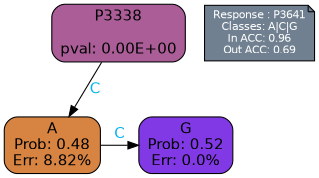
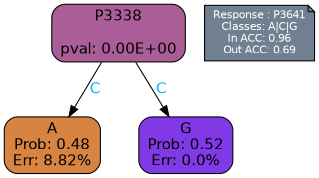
edge "A Prob: 0.48 Err: 8.82%" -> "G Prob: 0.52 Err: 0.0%": now "P3338 pval: 0.00E+00" -> "G Prob: 0.52 Err: 0.0%"
